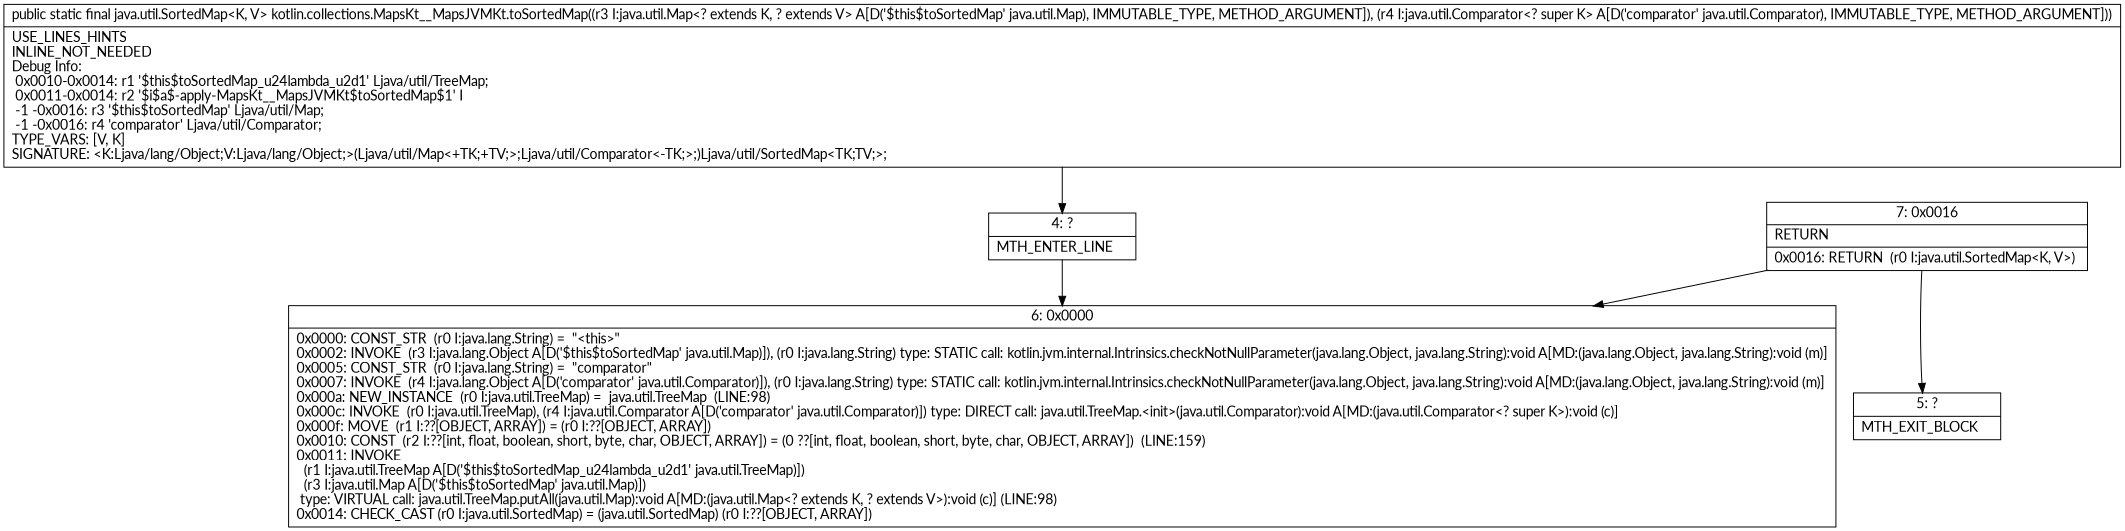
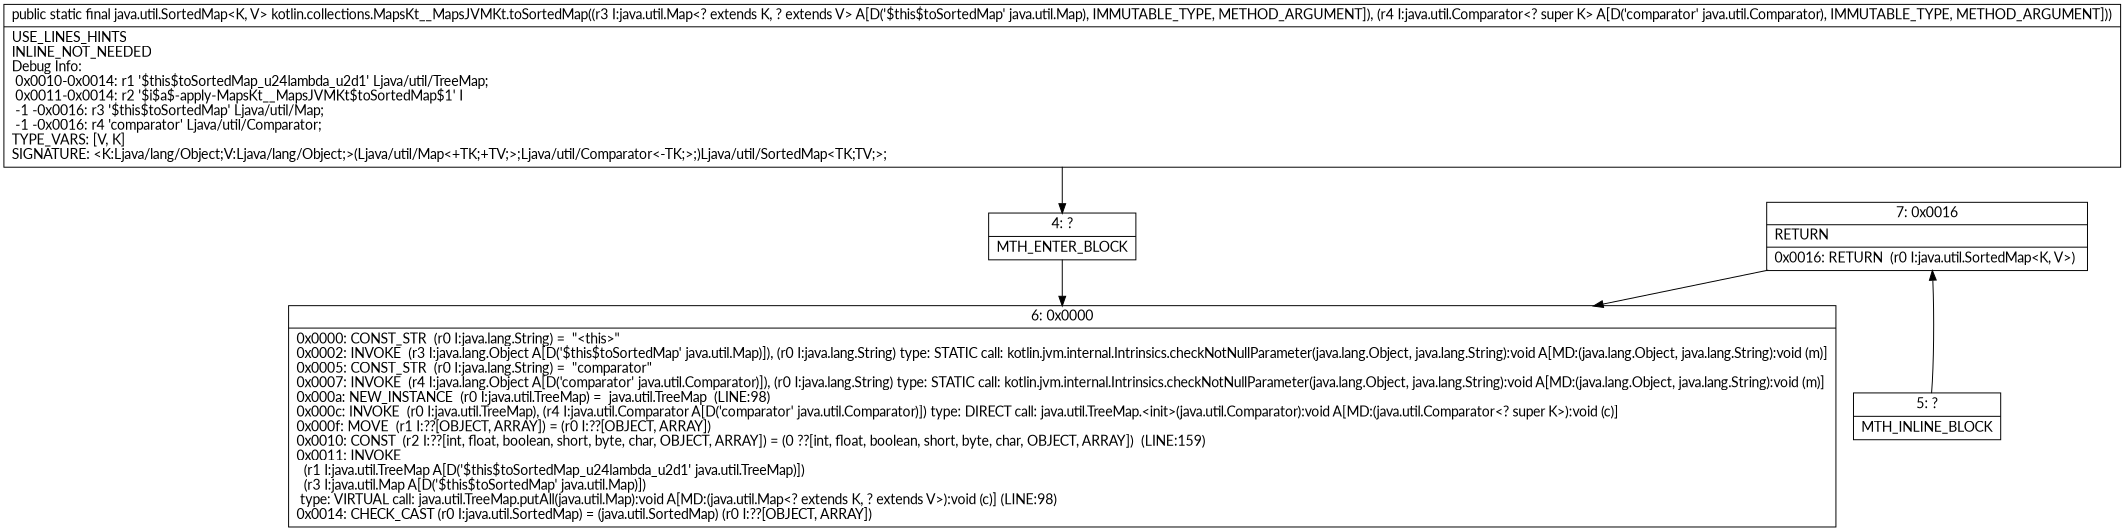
node "4: ?": text "MTH_ENTER_LINE" -> "MTH_ENTER_BLOCK"
edge "7: 0x0016" -> "5: ?": reversed
node "5: ?": text "MTH_EXIT_BLOCK" -> "MTH_INLINE_BLOCK"
